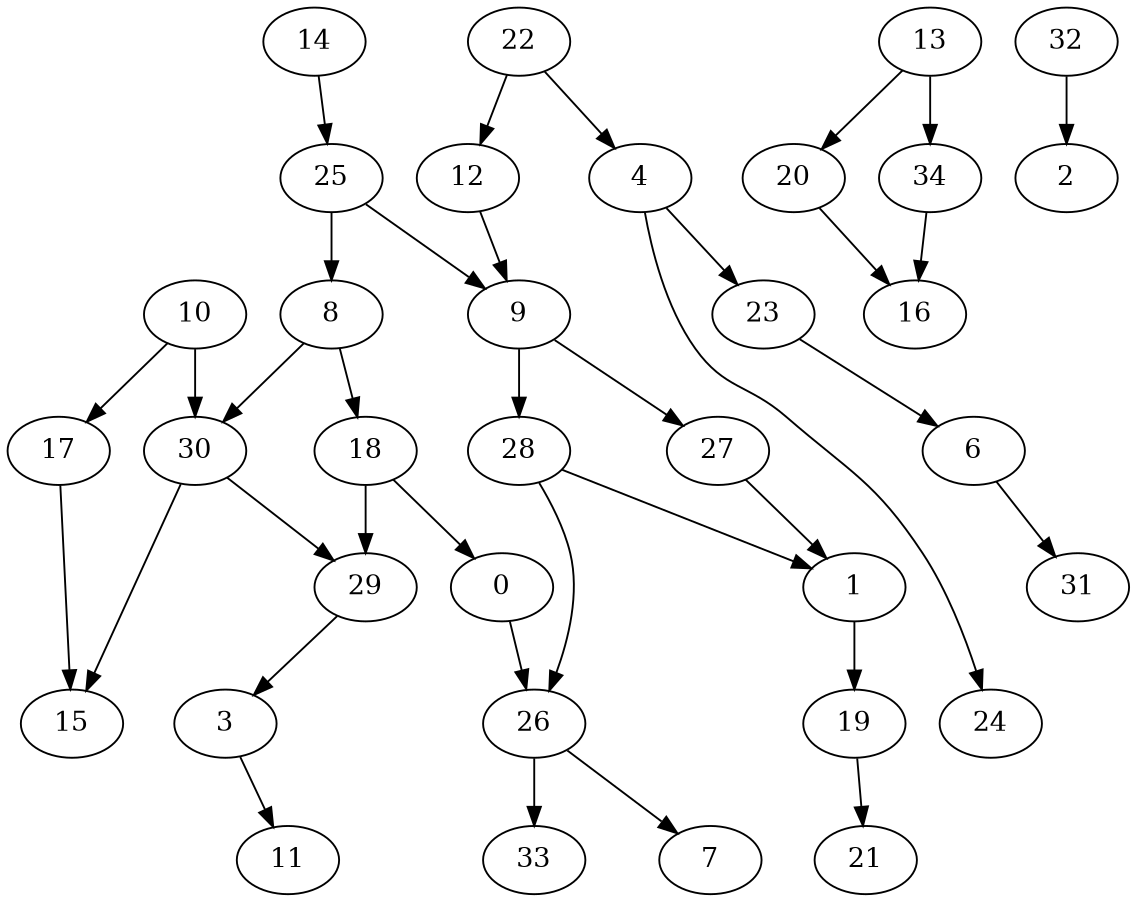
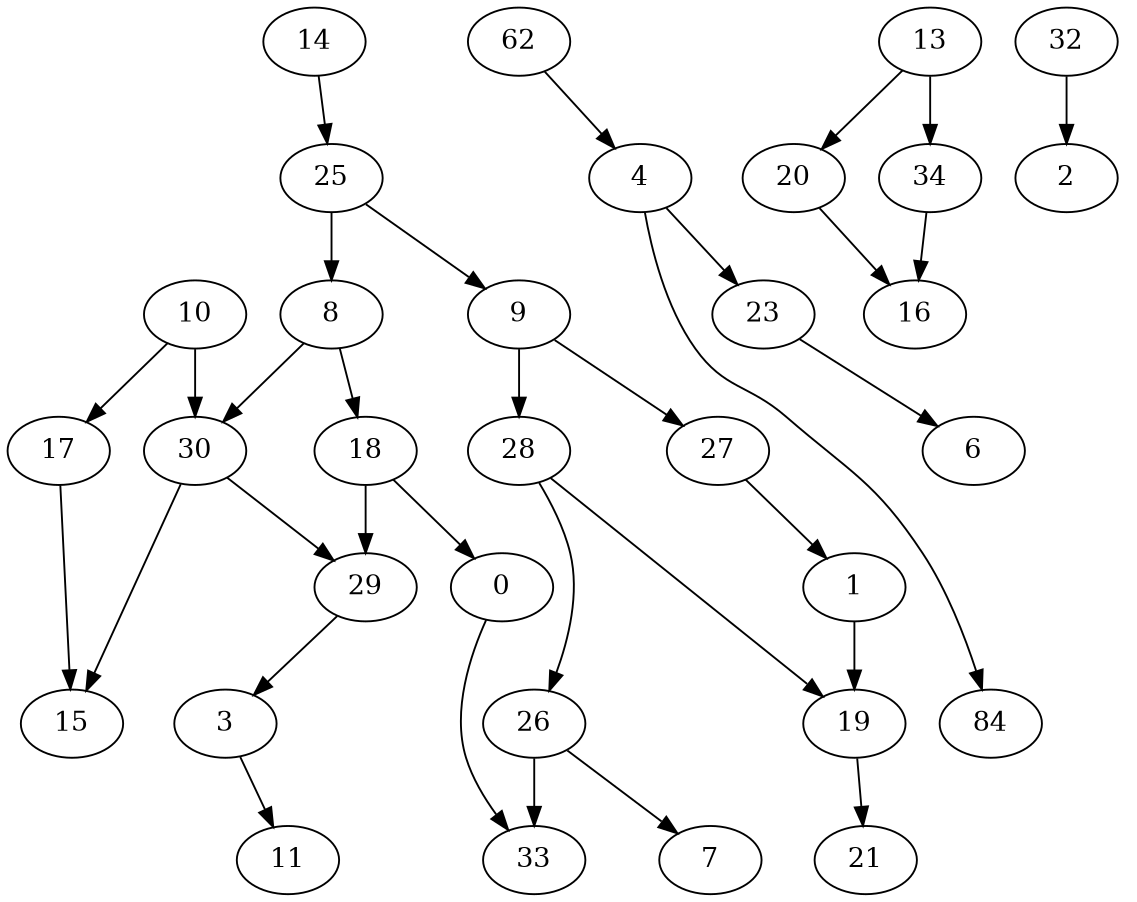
node "22": label "22" -> "62"
node "12": removed
edge "28" -> "1": now "28" -> "19"
node "31": removed
edge "0" -> "26": now "0" -> "33"
node "24": label "24" -> "84"
